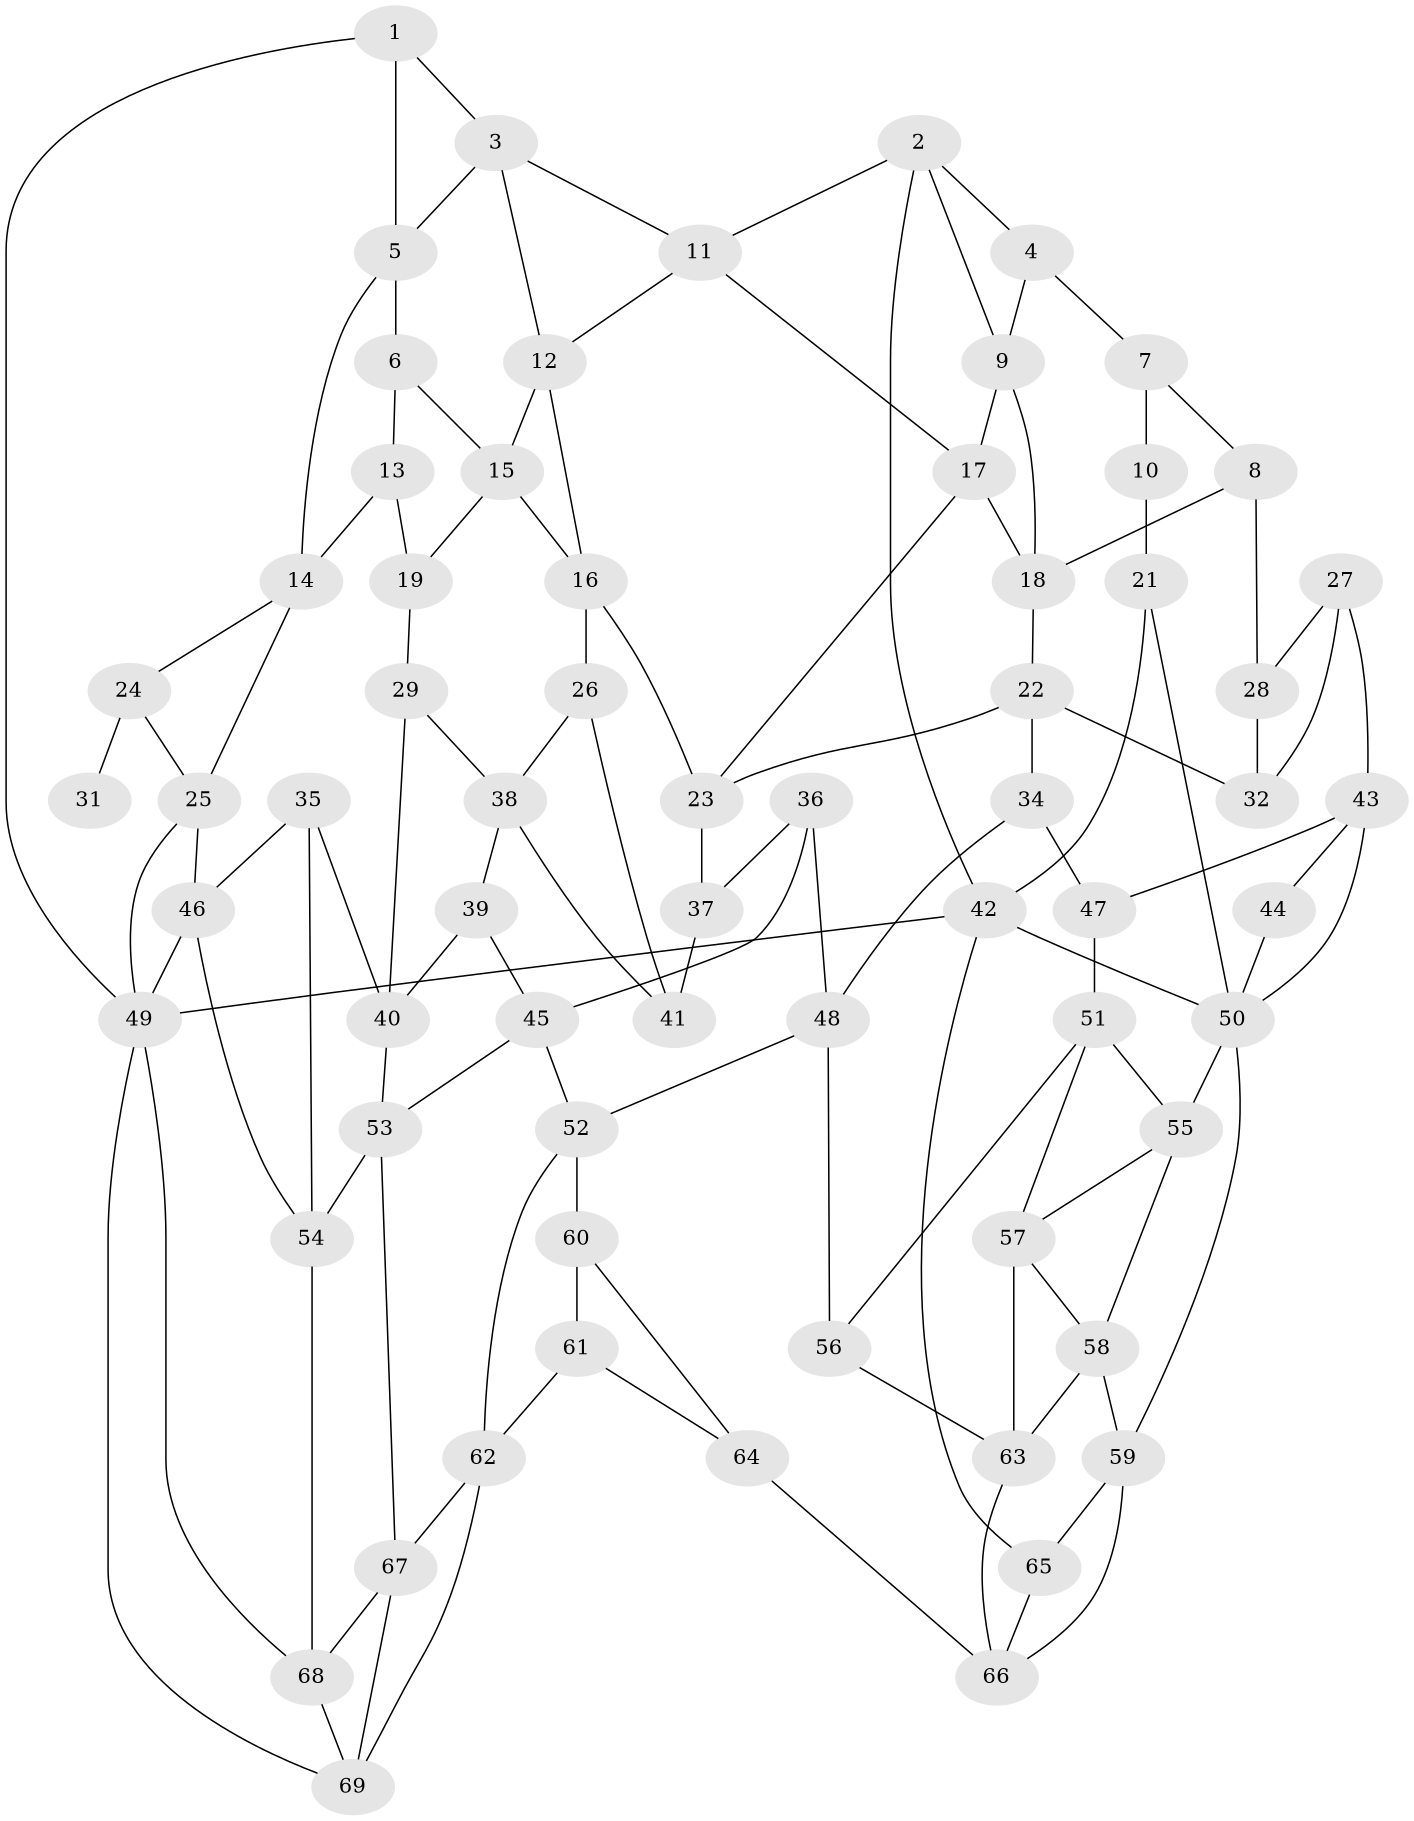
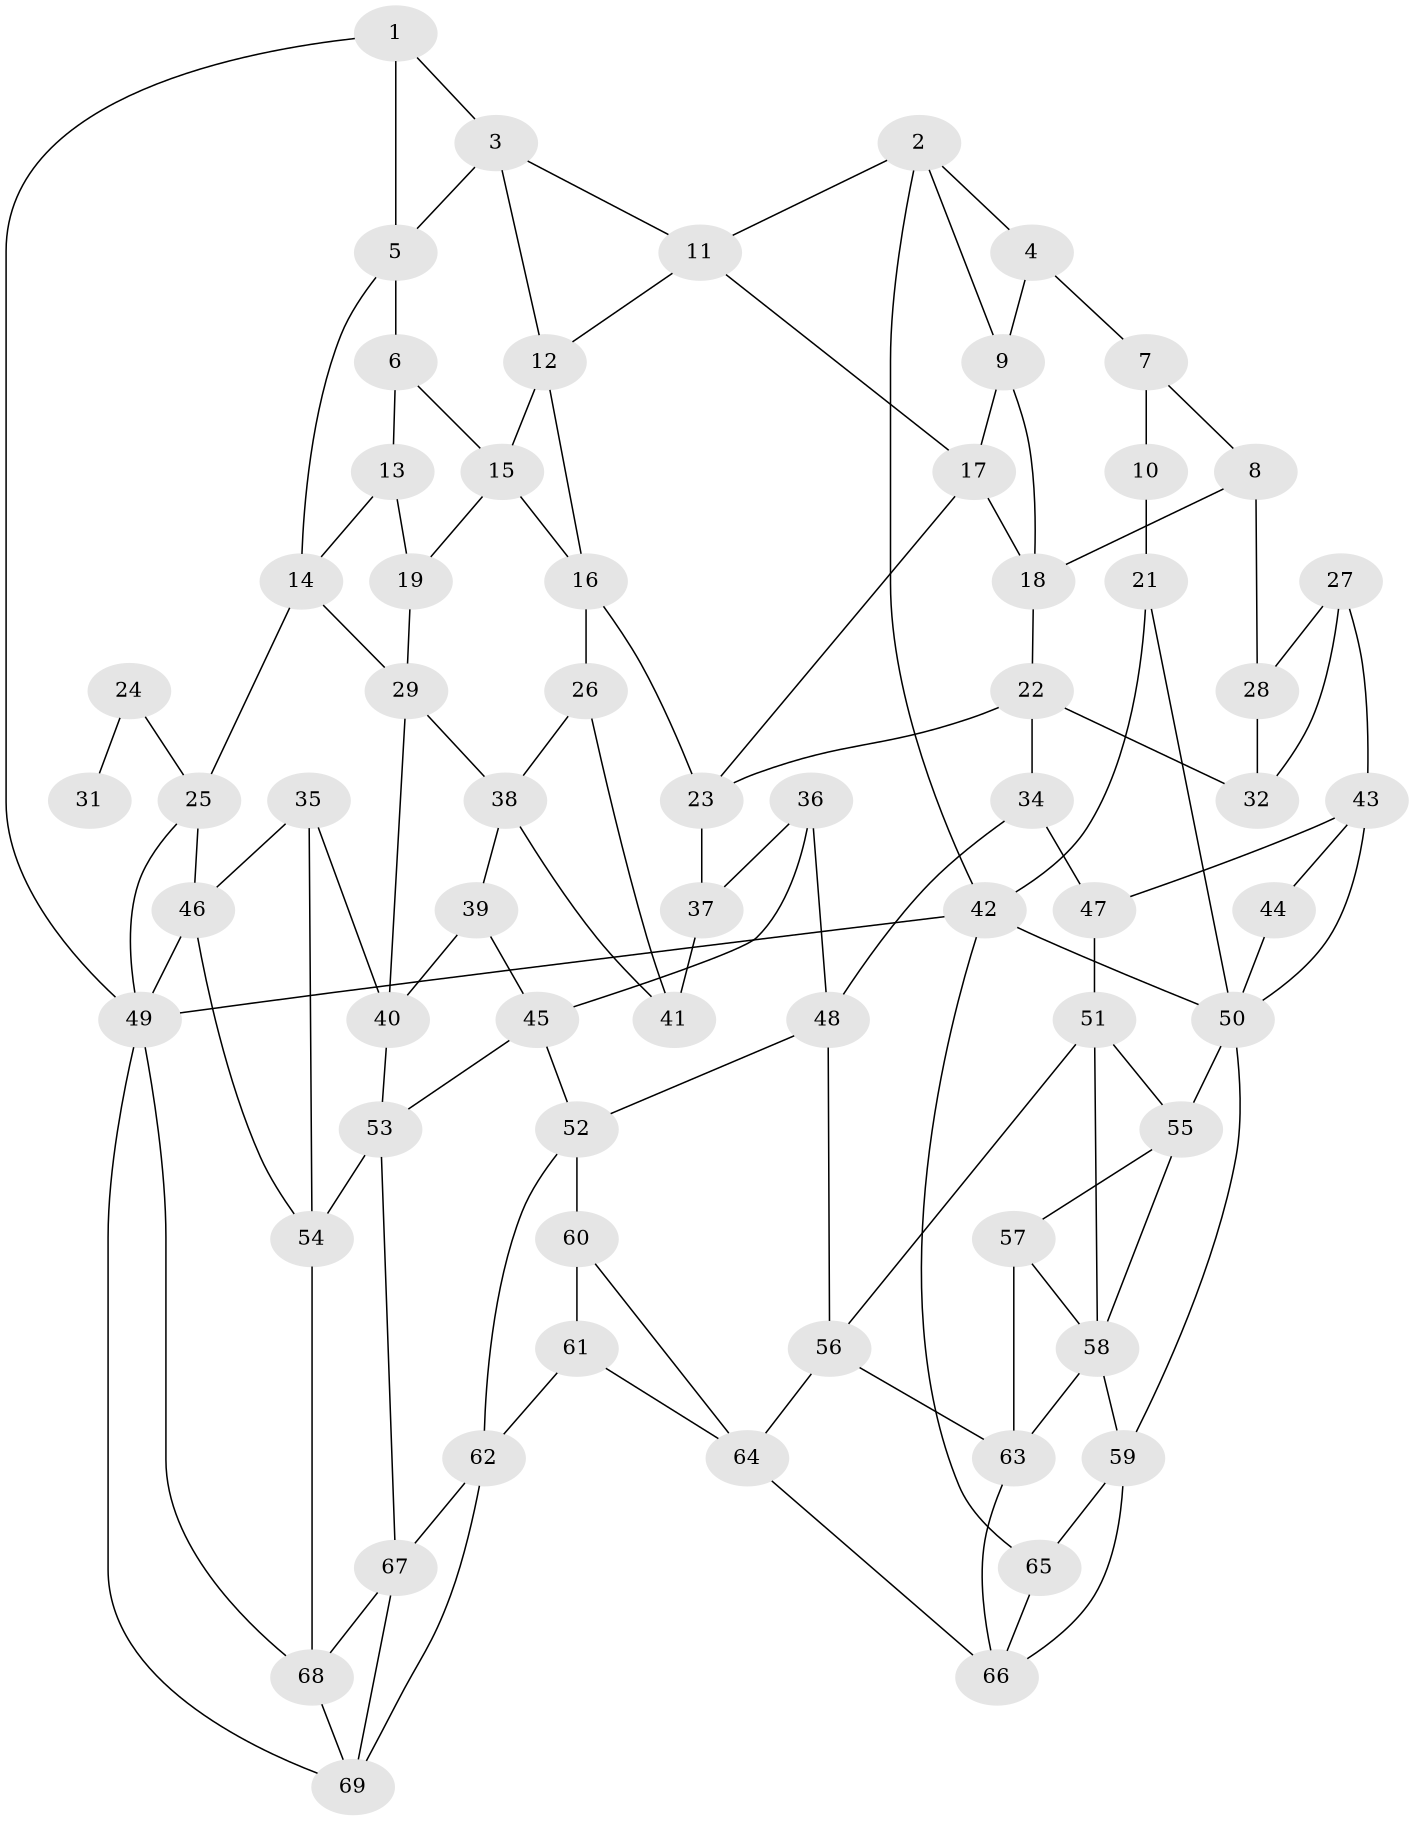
edge "14" -- "24": now "14" -- "29"
edge "51" -- "57": now "51" -- "58"
edge "56" -- "64": added
